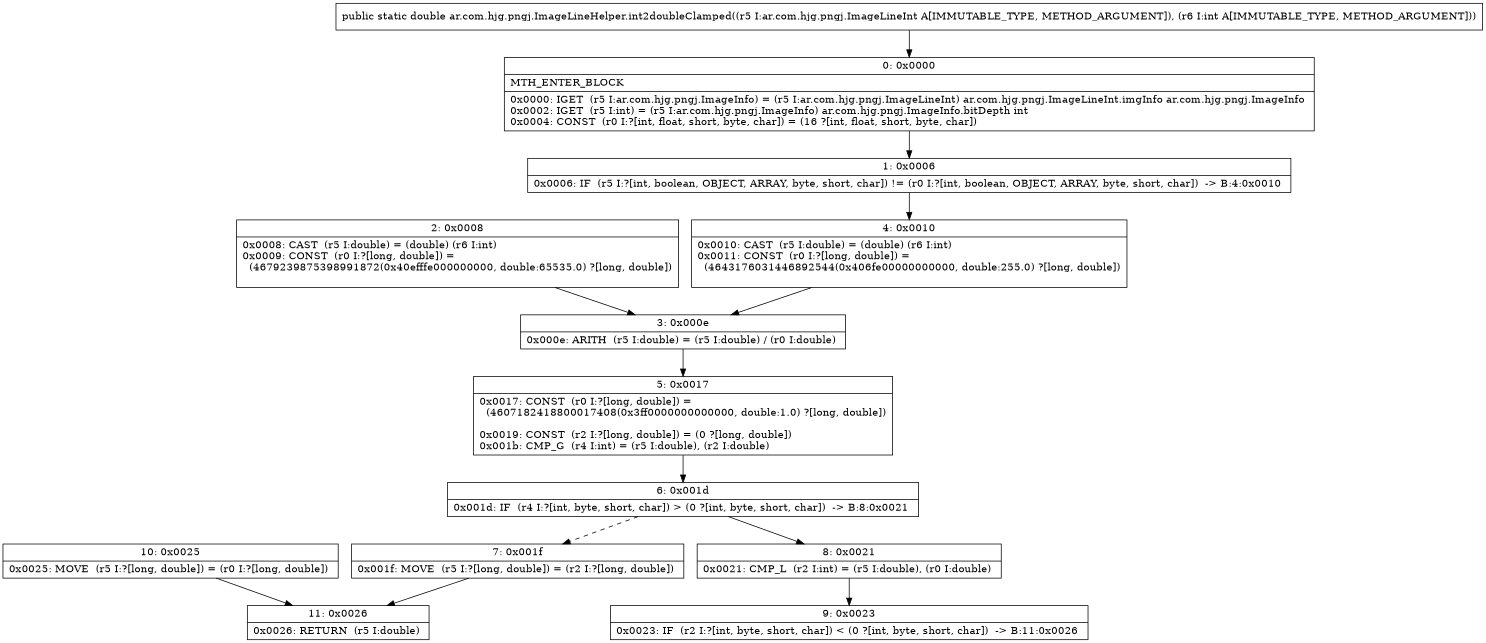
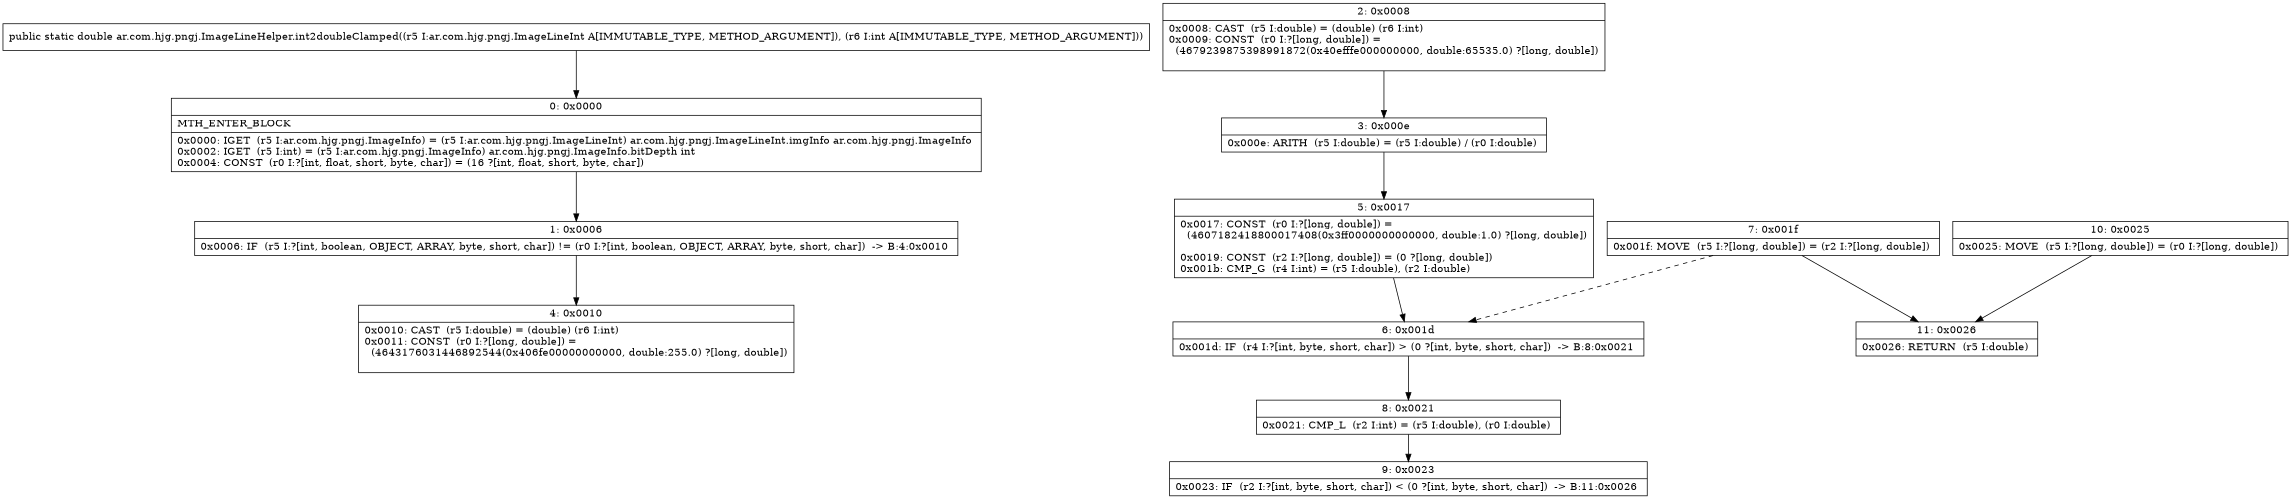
edge "4: 0x0010" -> "3: 0x000e": removed
edge "6: 0x001d" -> "7: 0x001f": reversed
